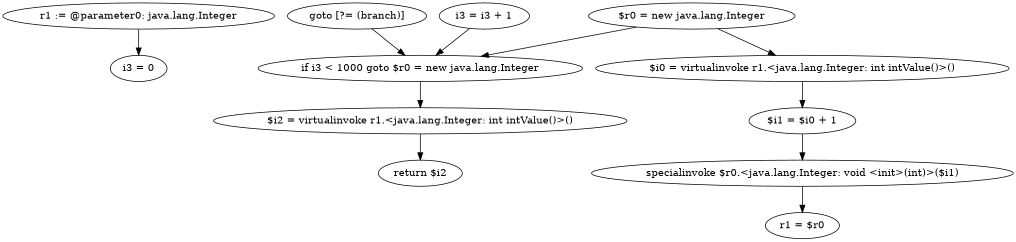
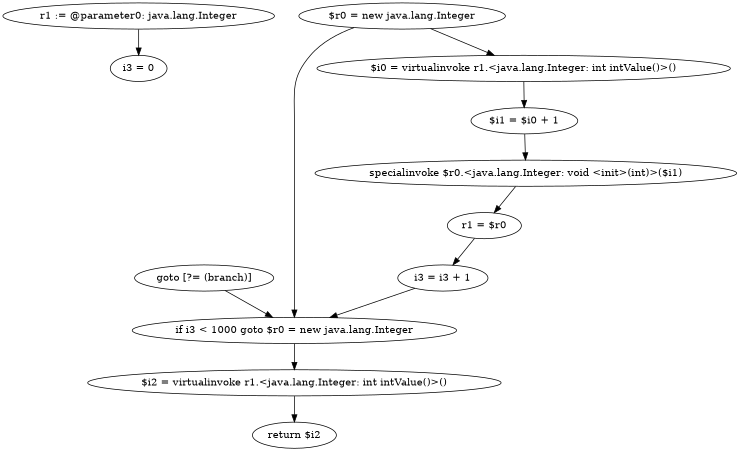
edge "r1 = $r0" -> "i3 = i3 + 1": added
